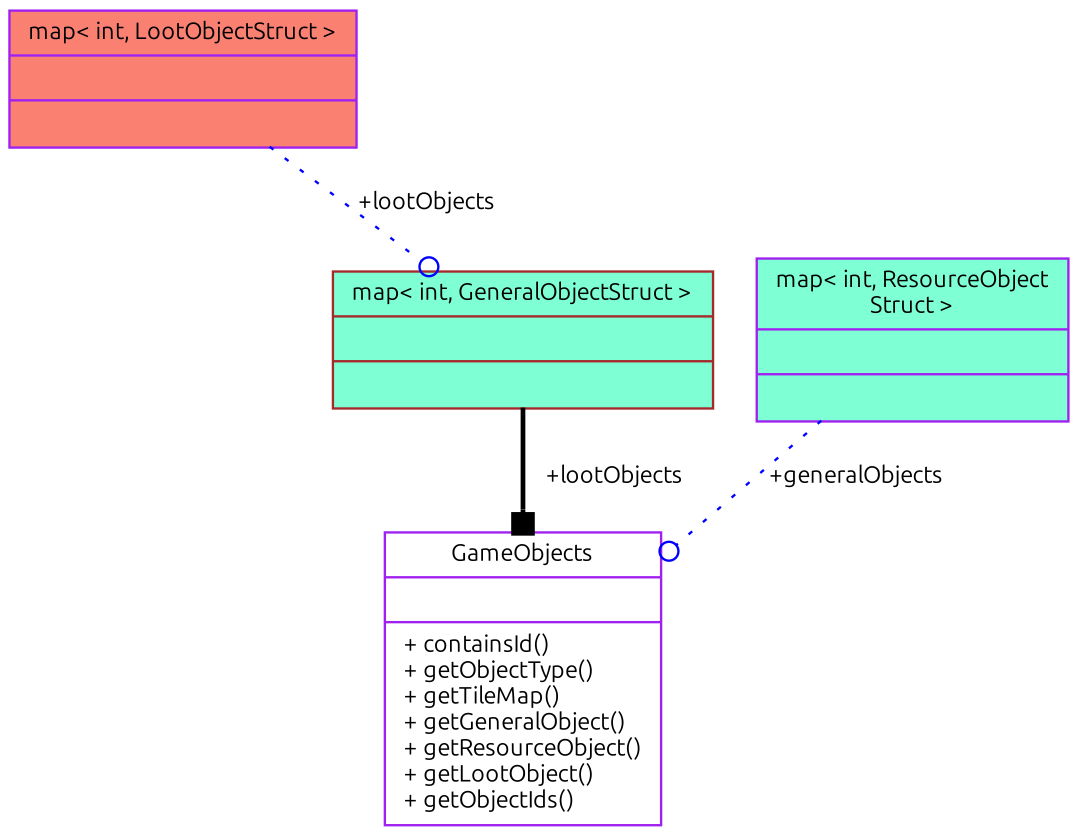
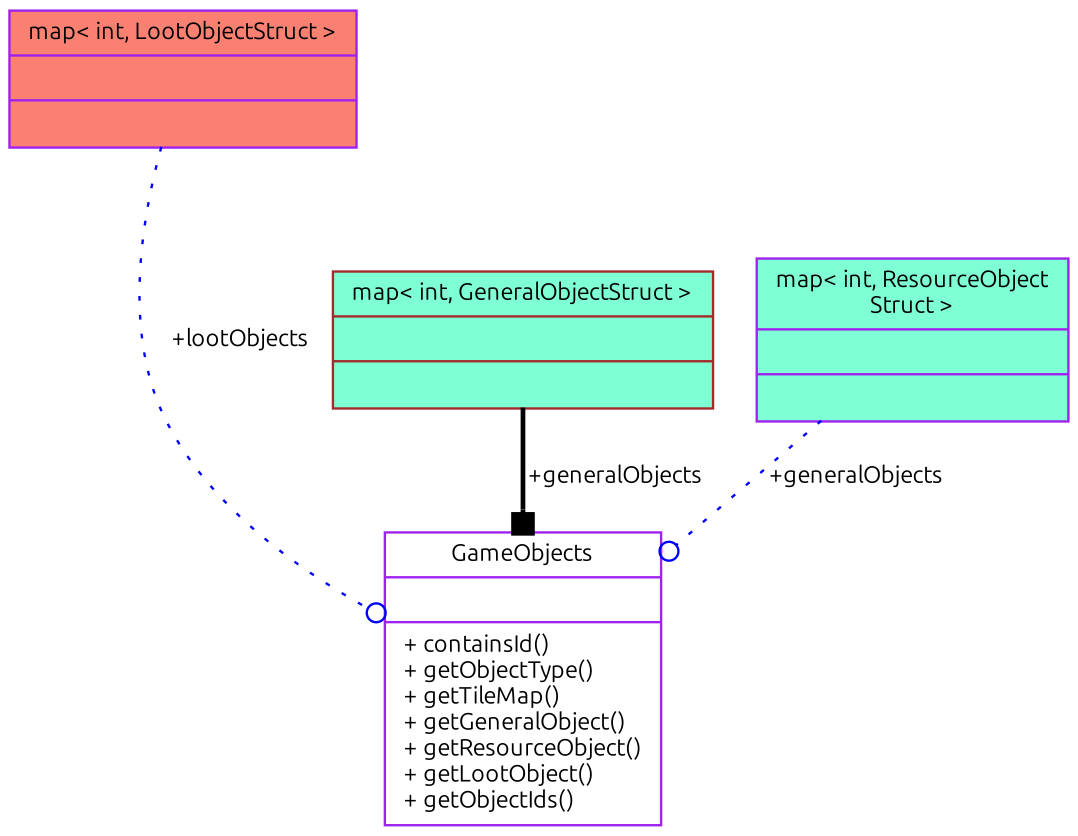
edge "map< int, LootObjectStruct >" -> "map< int, GeneralObjectStruct >": now "map< int, LootObjectStruct >" -> "GameObjects"
edge "map< int, GeneralObjectStruct >" -> "GameObjects": label " +lootObjects" -> " +generalObjects"
